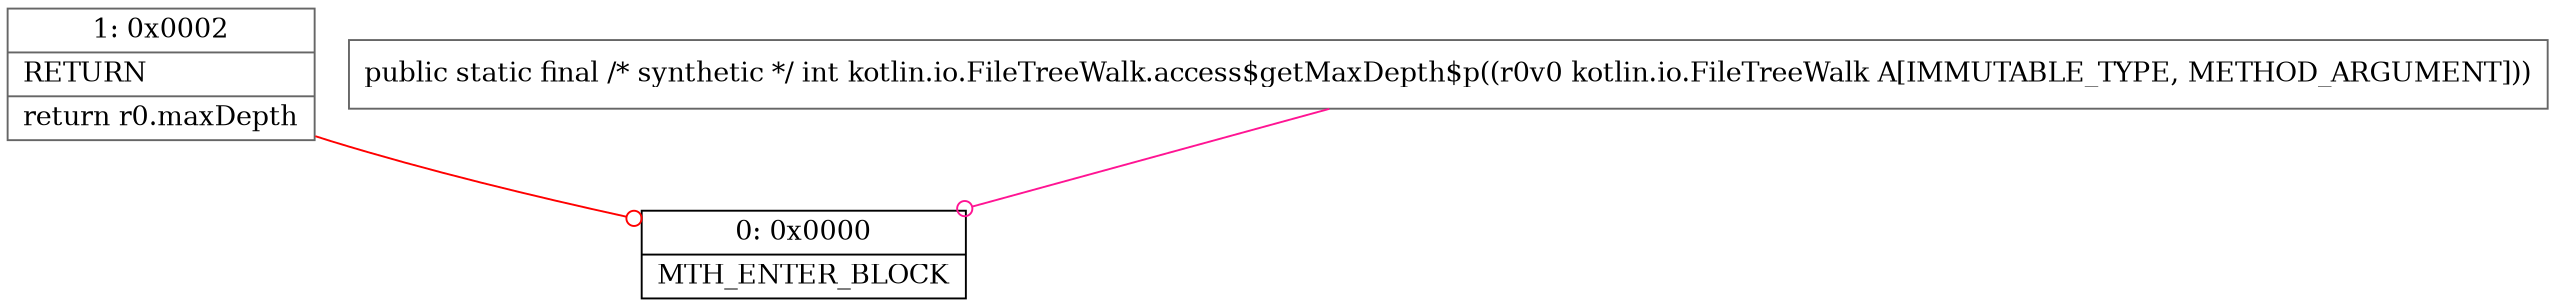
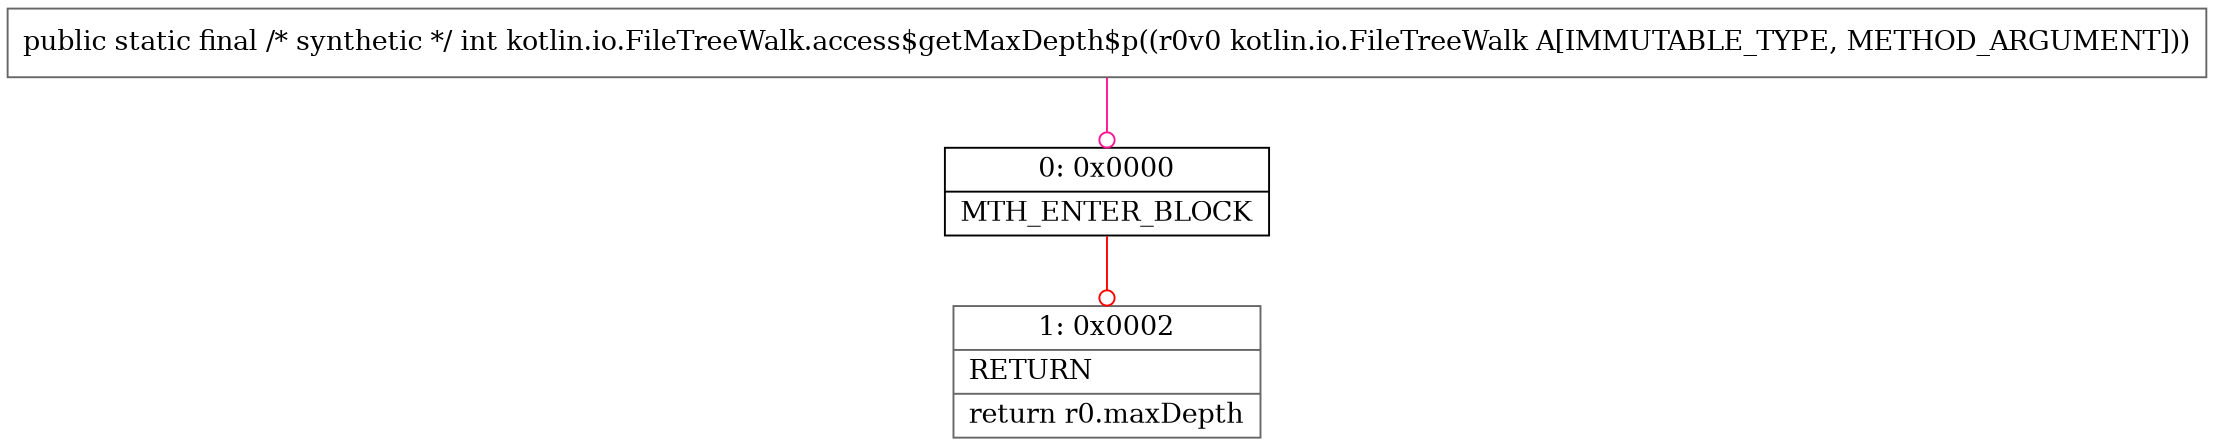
edge "1: 0x0002" -> "0: 0x0000": reversed
